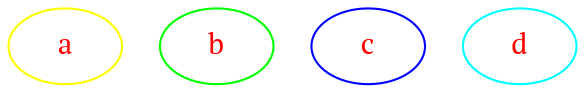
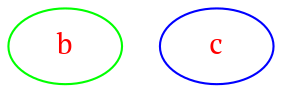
node "a": removed
node "d": removed
